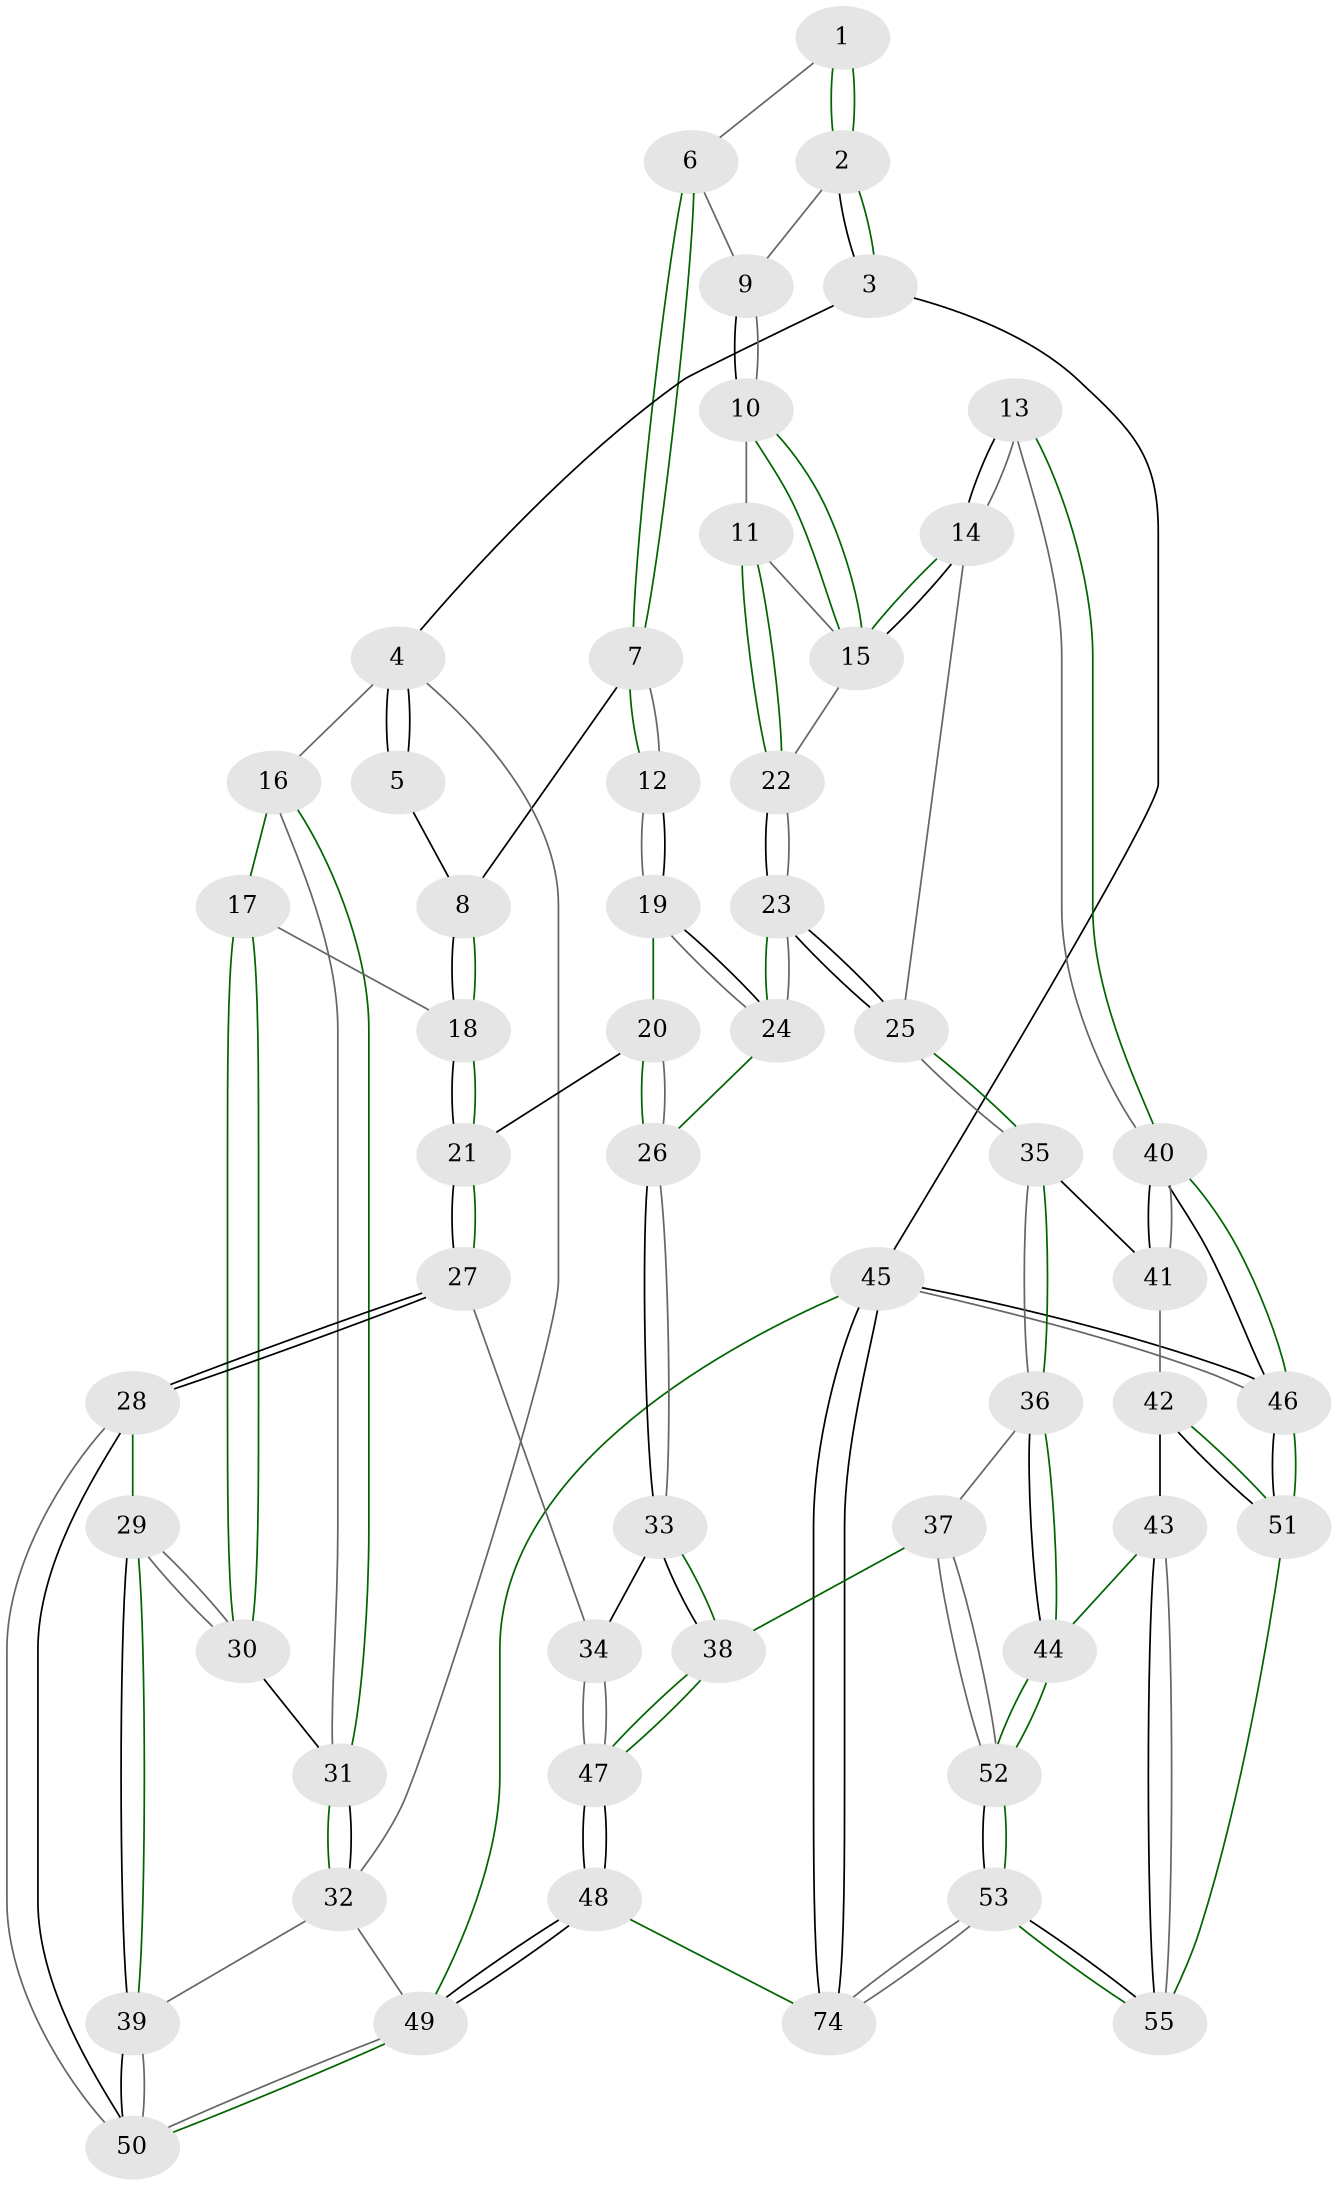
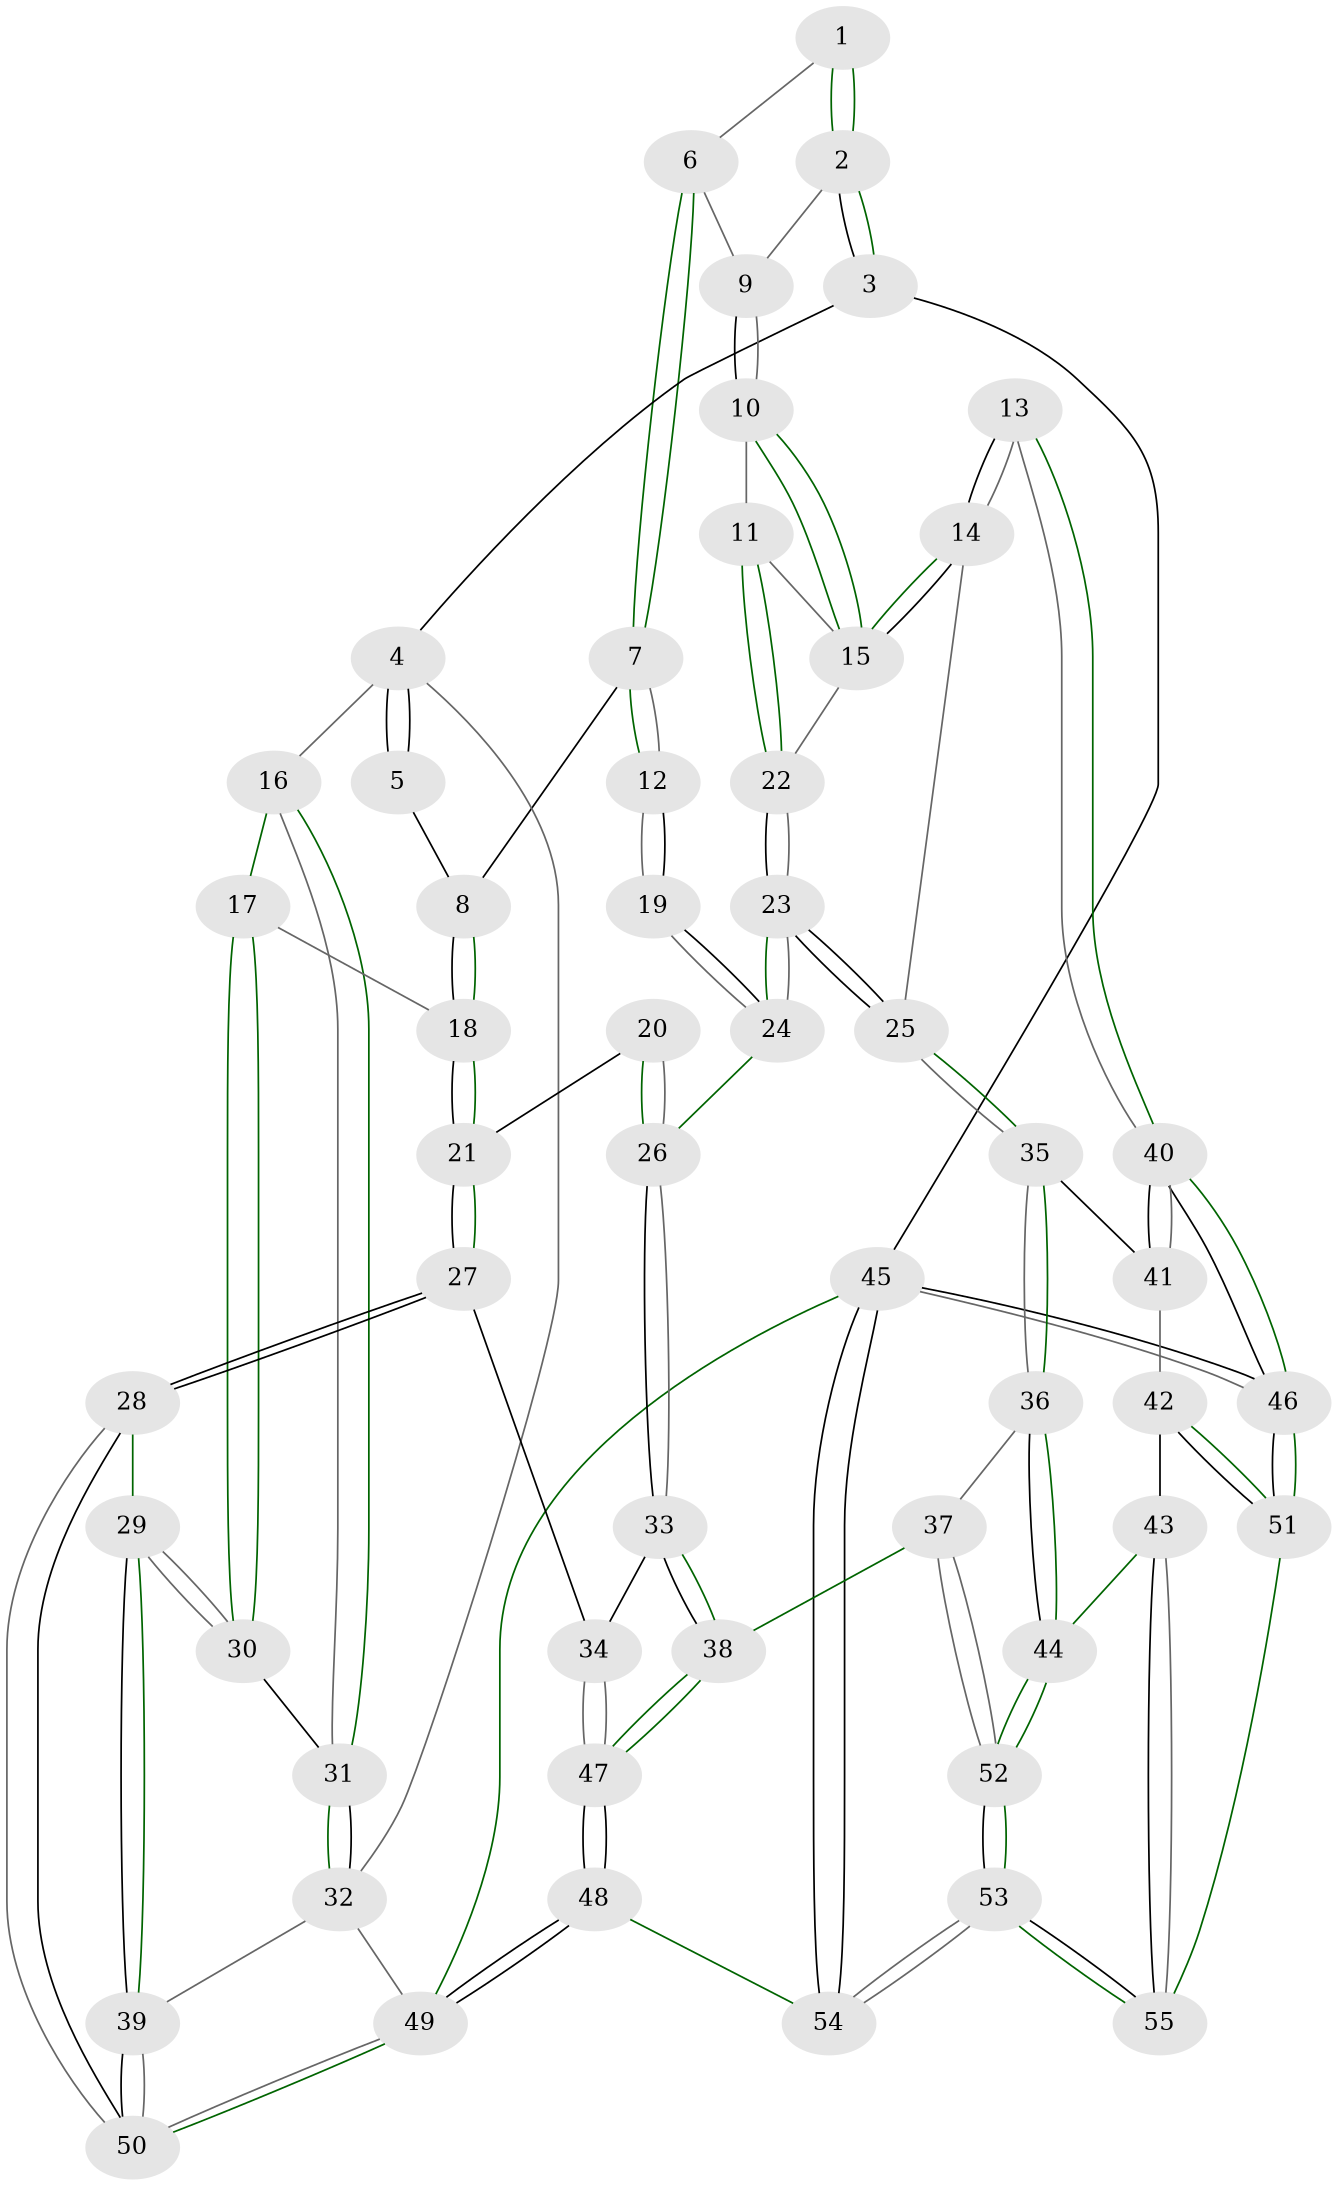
edge "19" -- "20": removed
edge "27" -- "34": color gray40 -> black
node "74": label "74" -> "54"
